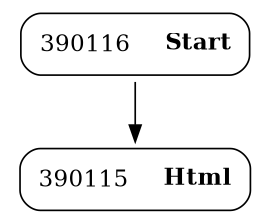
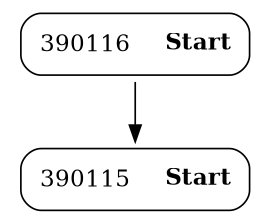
node "390115": text "Html" -> "Start"
